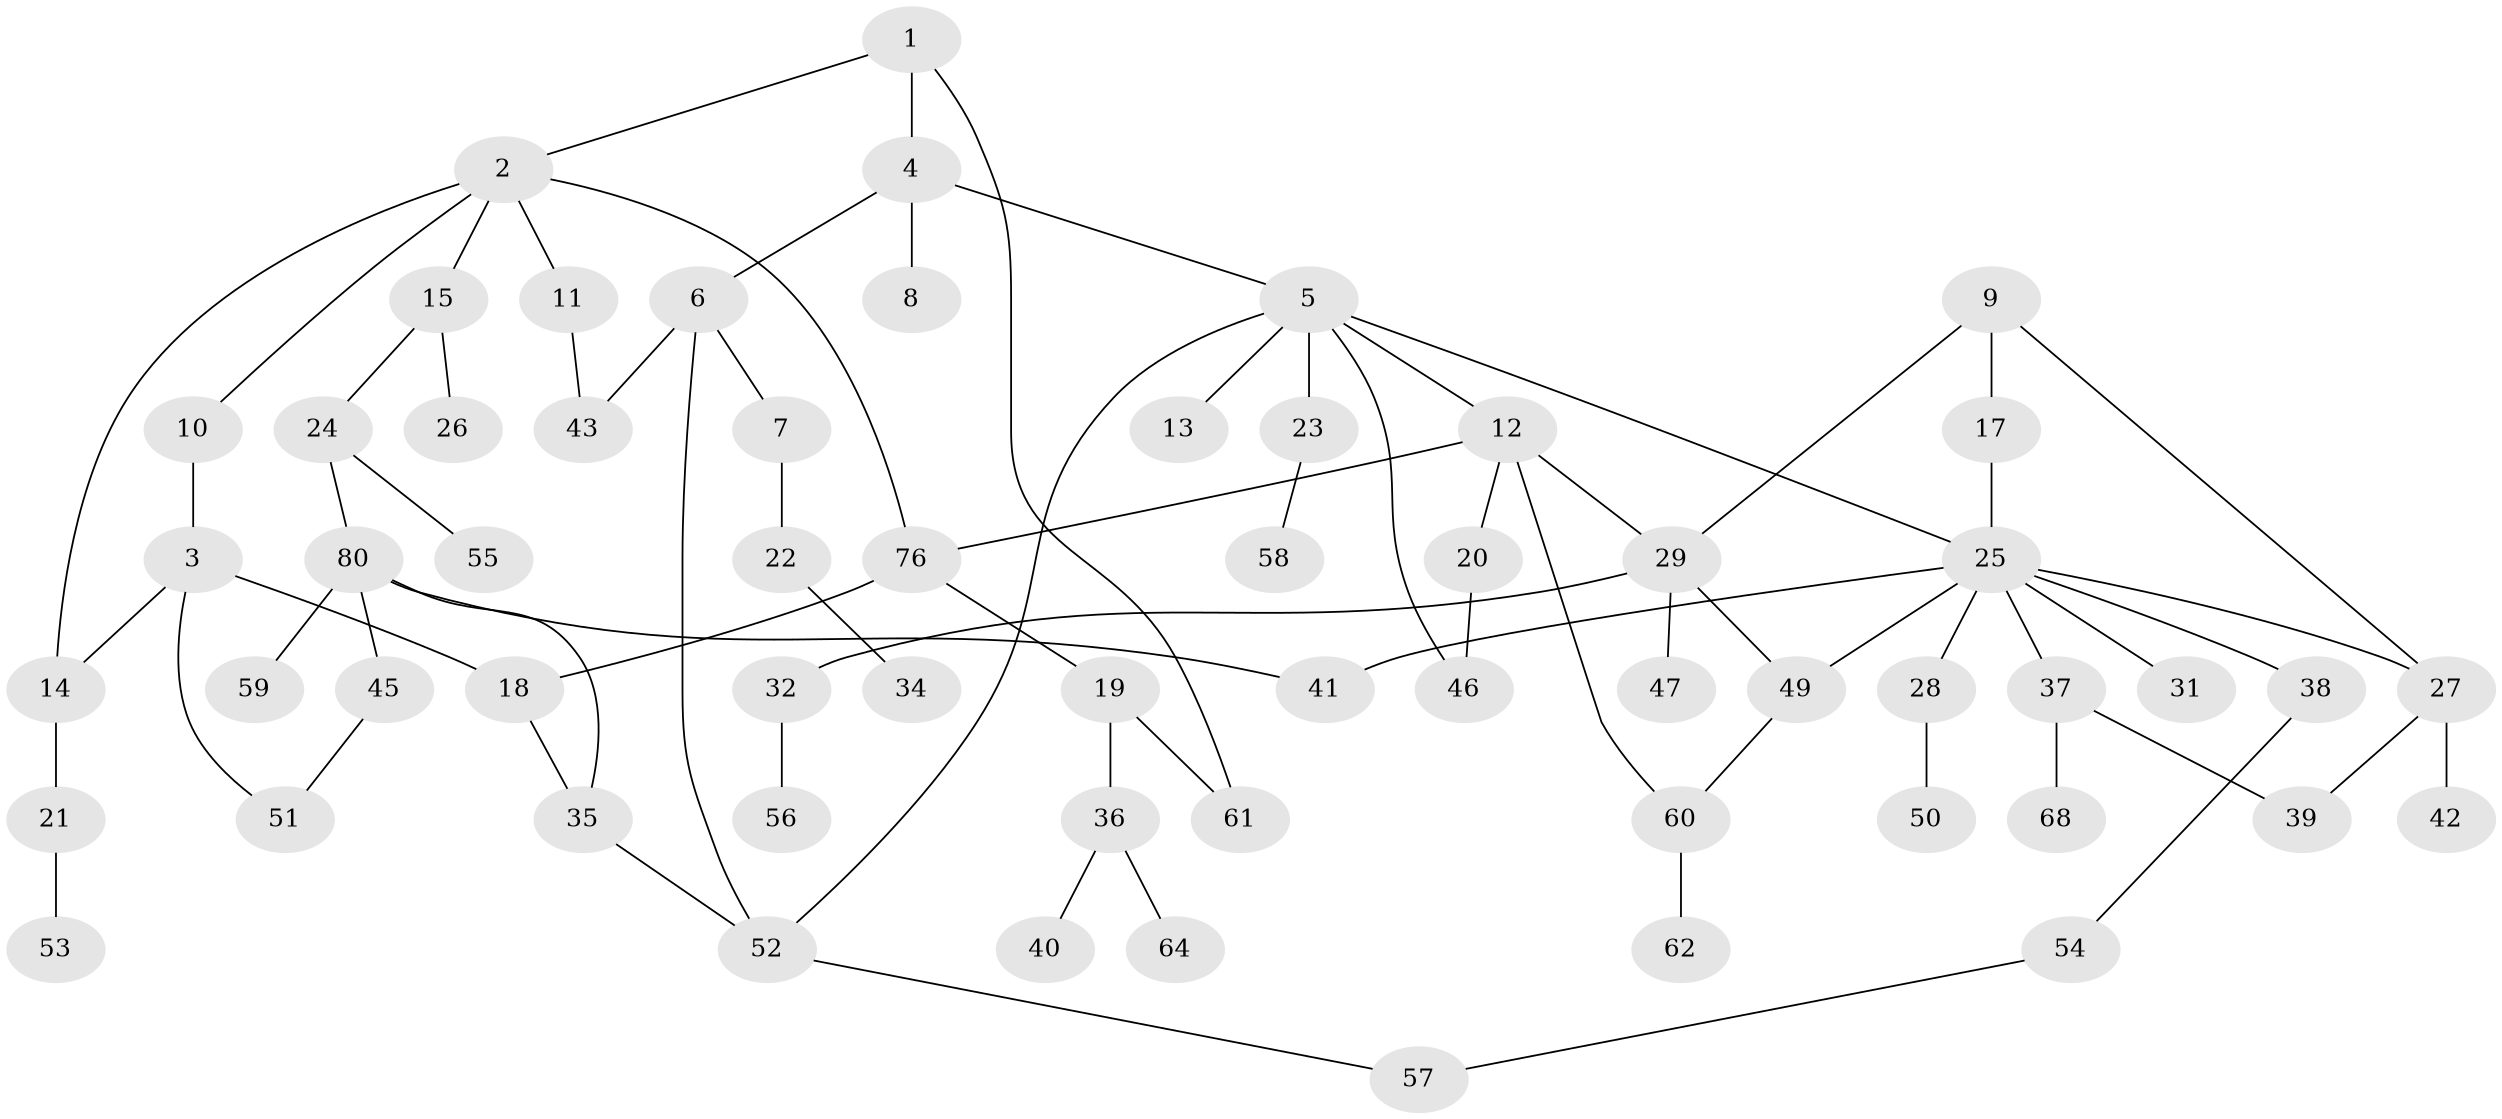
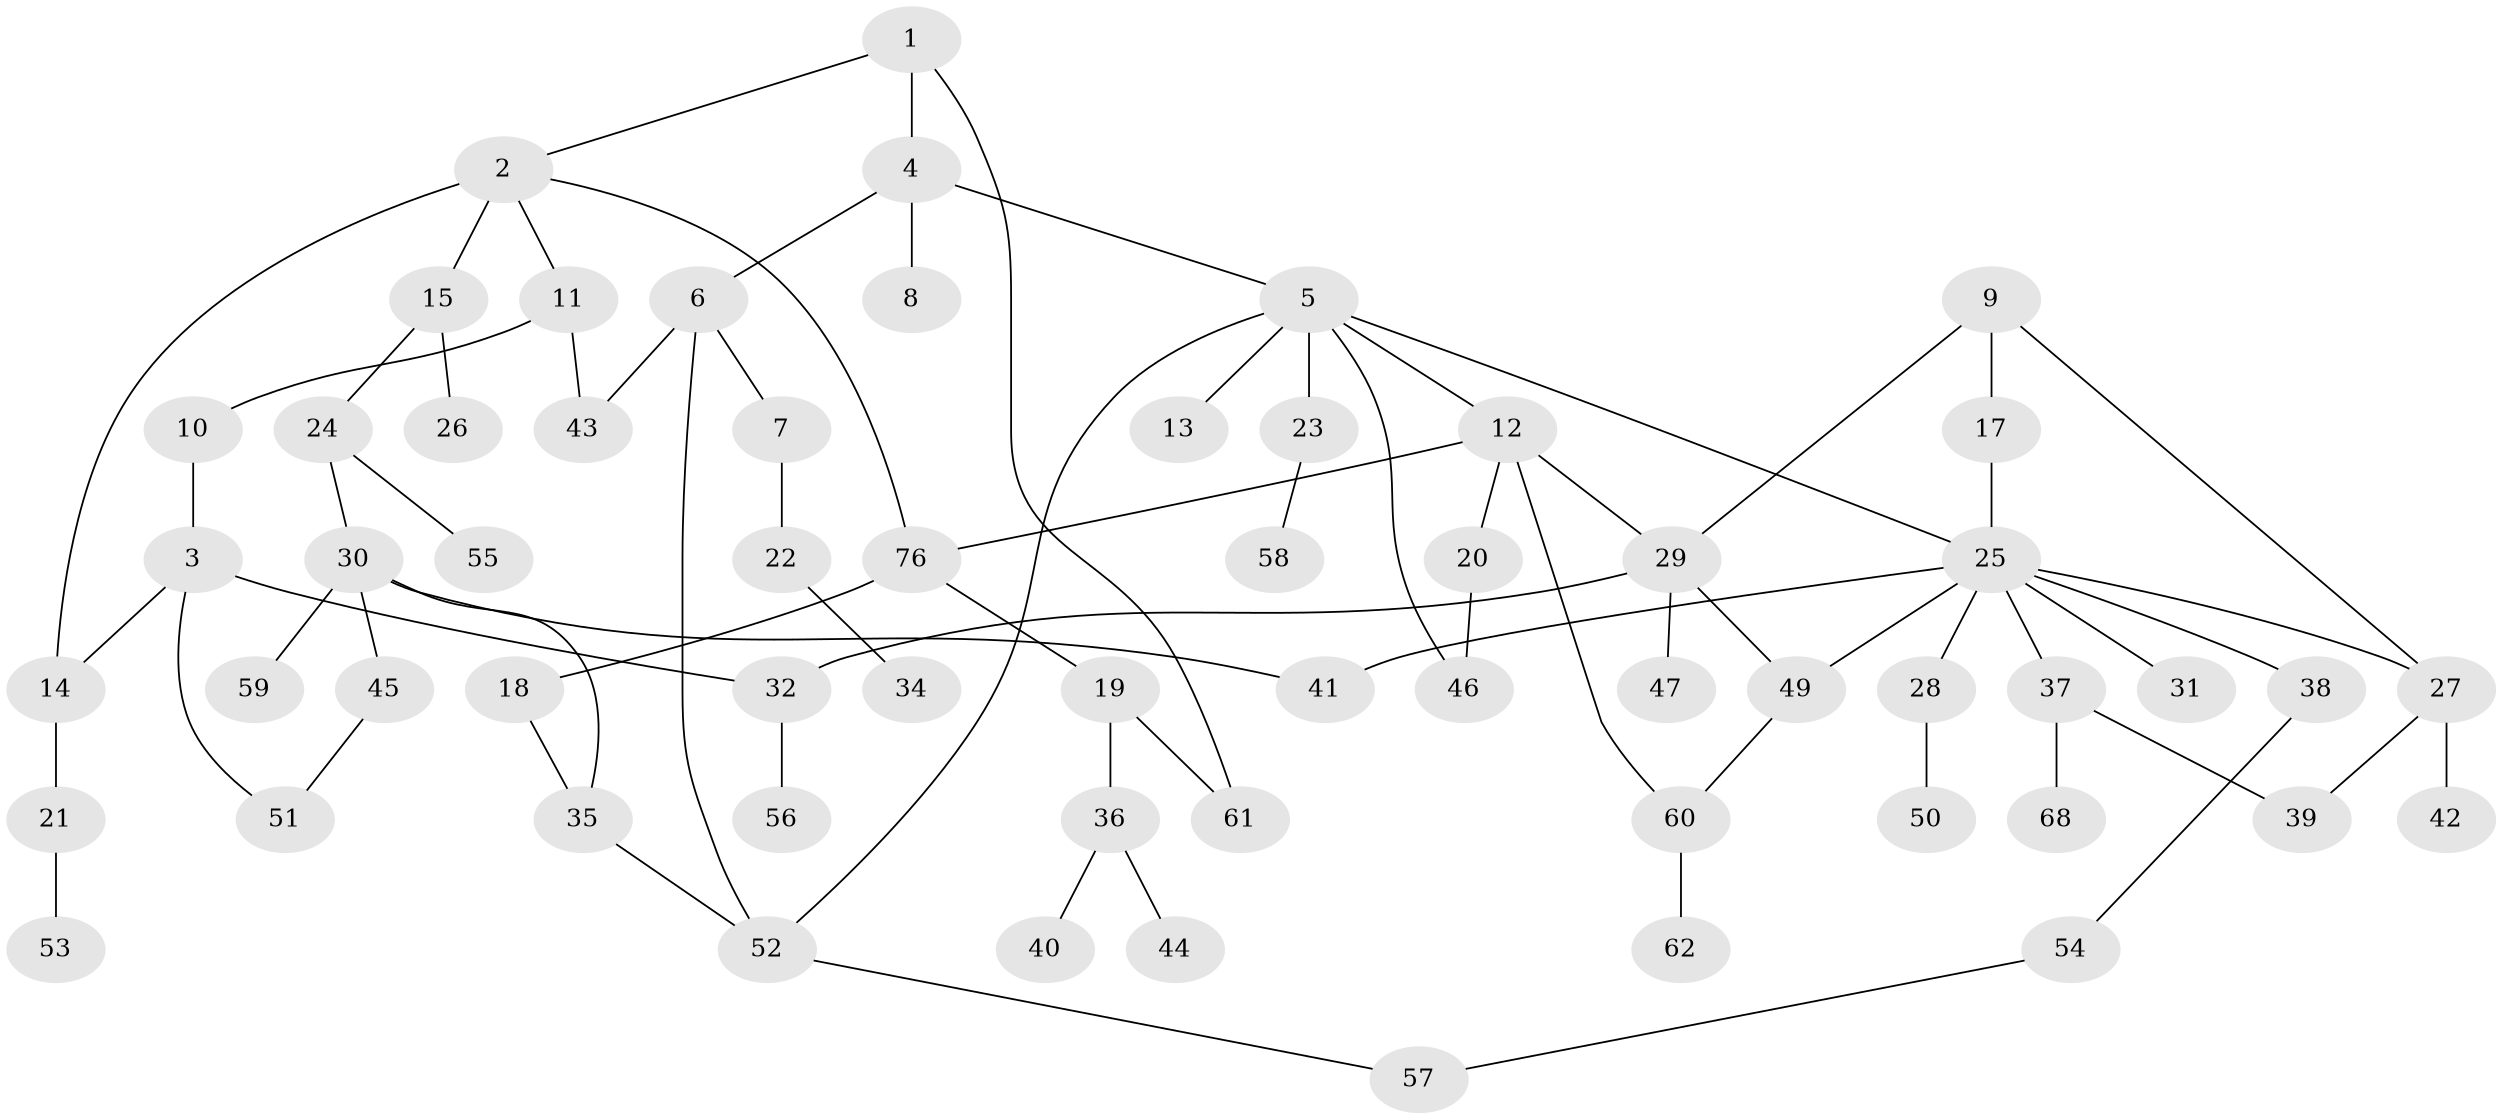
edge "2" -- "10": now "11" -- "10"
node "80": label "80" -> "30"
edge "3" -- "18": now "3" -- "32"
node "64": label "64" -> "44"
